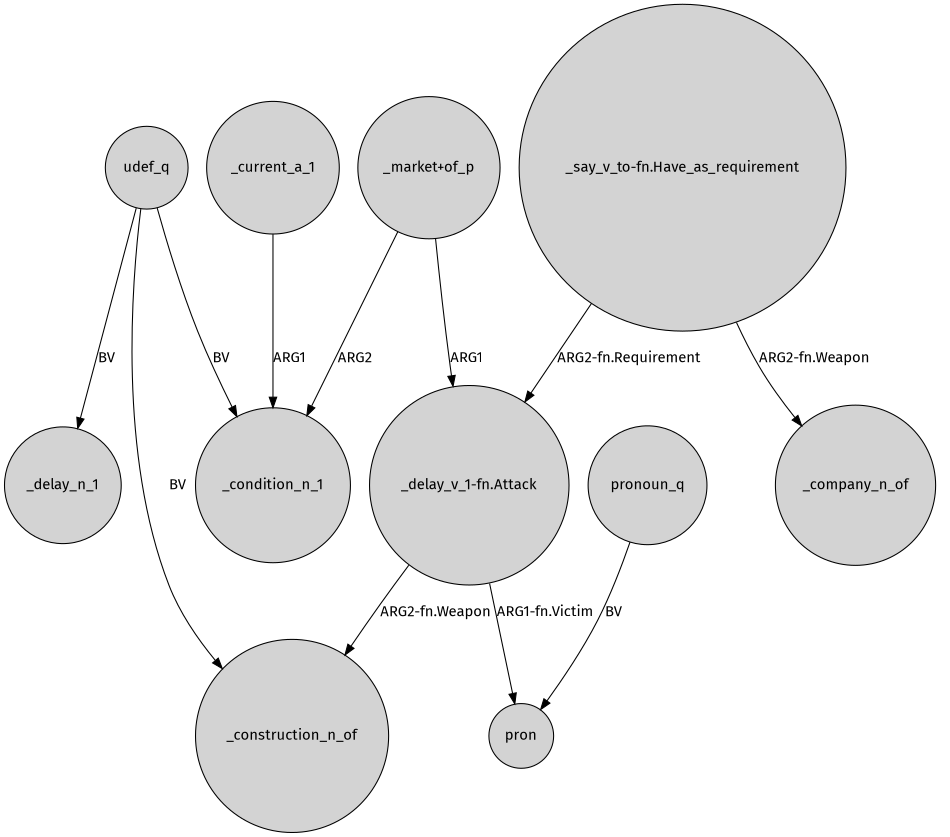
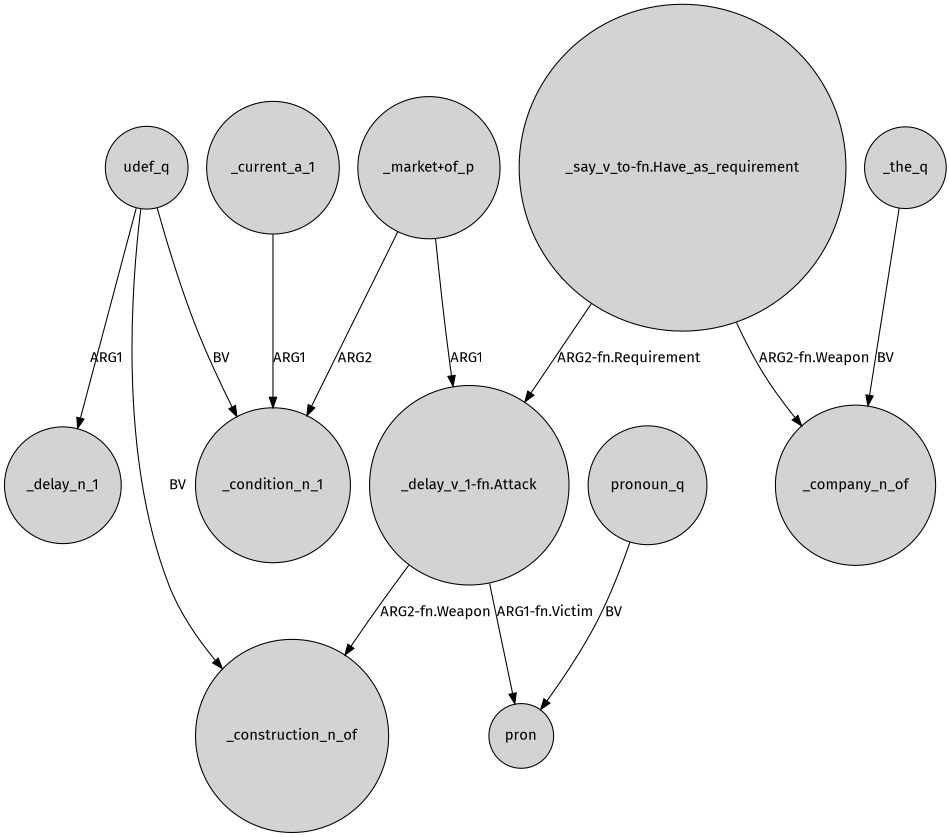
node "_the_q": added
edge "udef_q" -> "_delay_n_1": label "BV" -> "ARG1"
